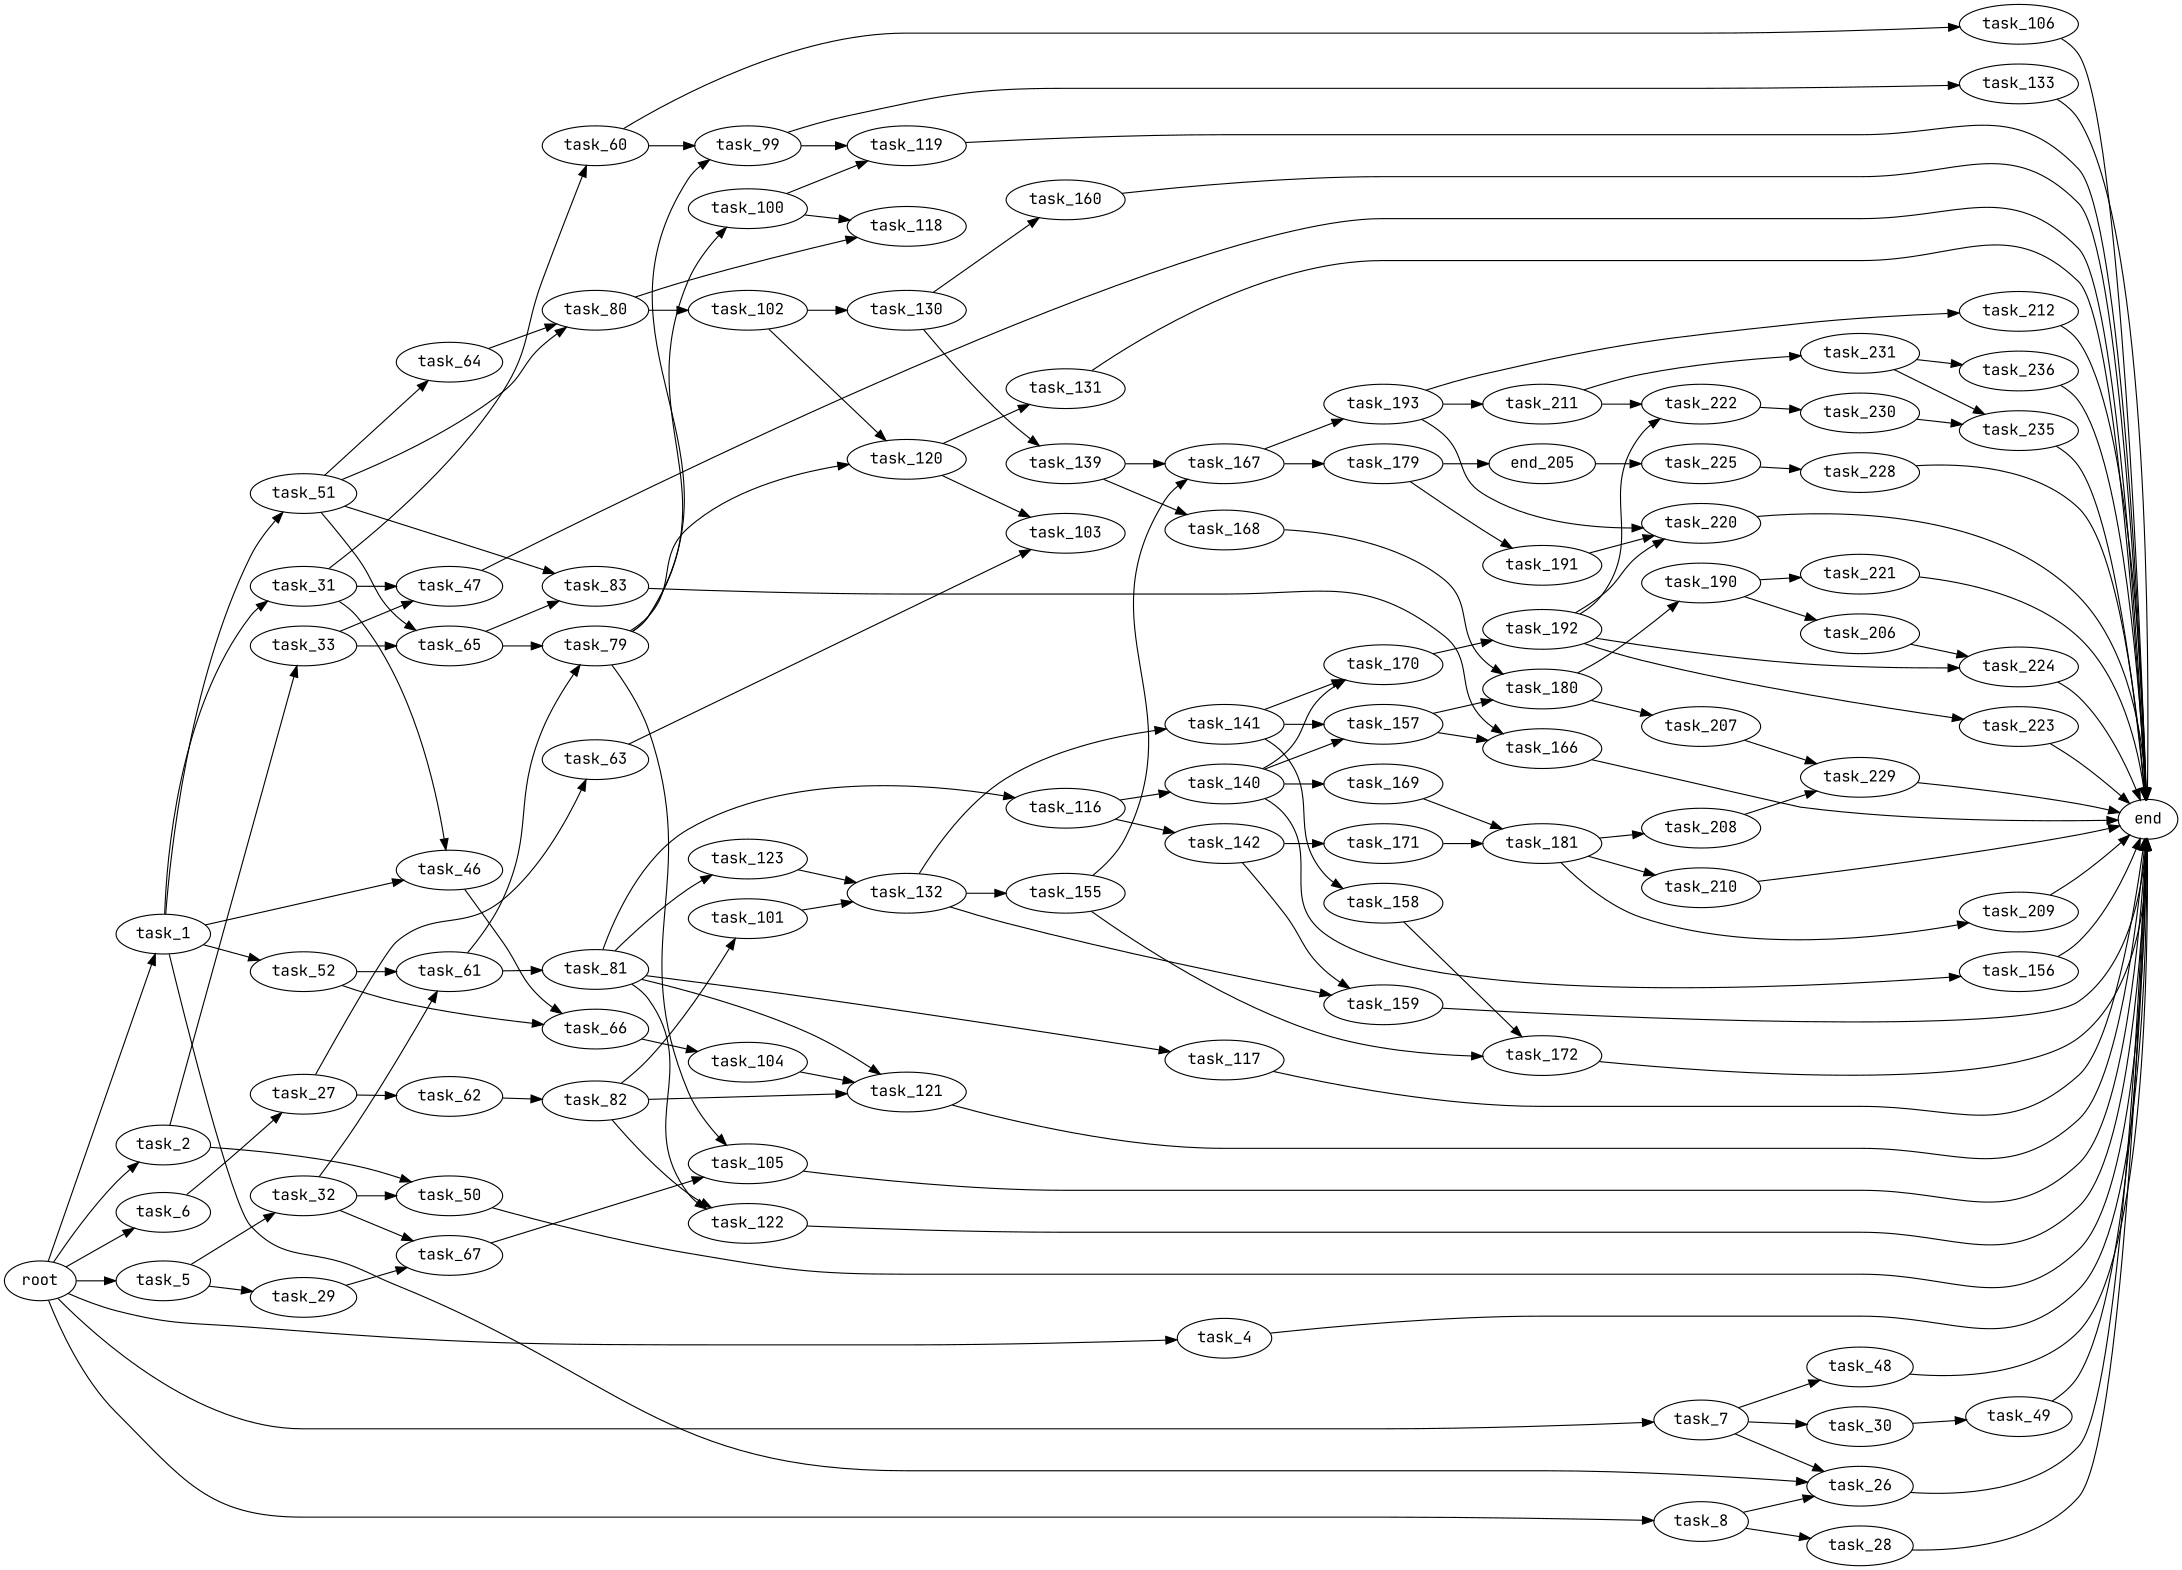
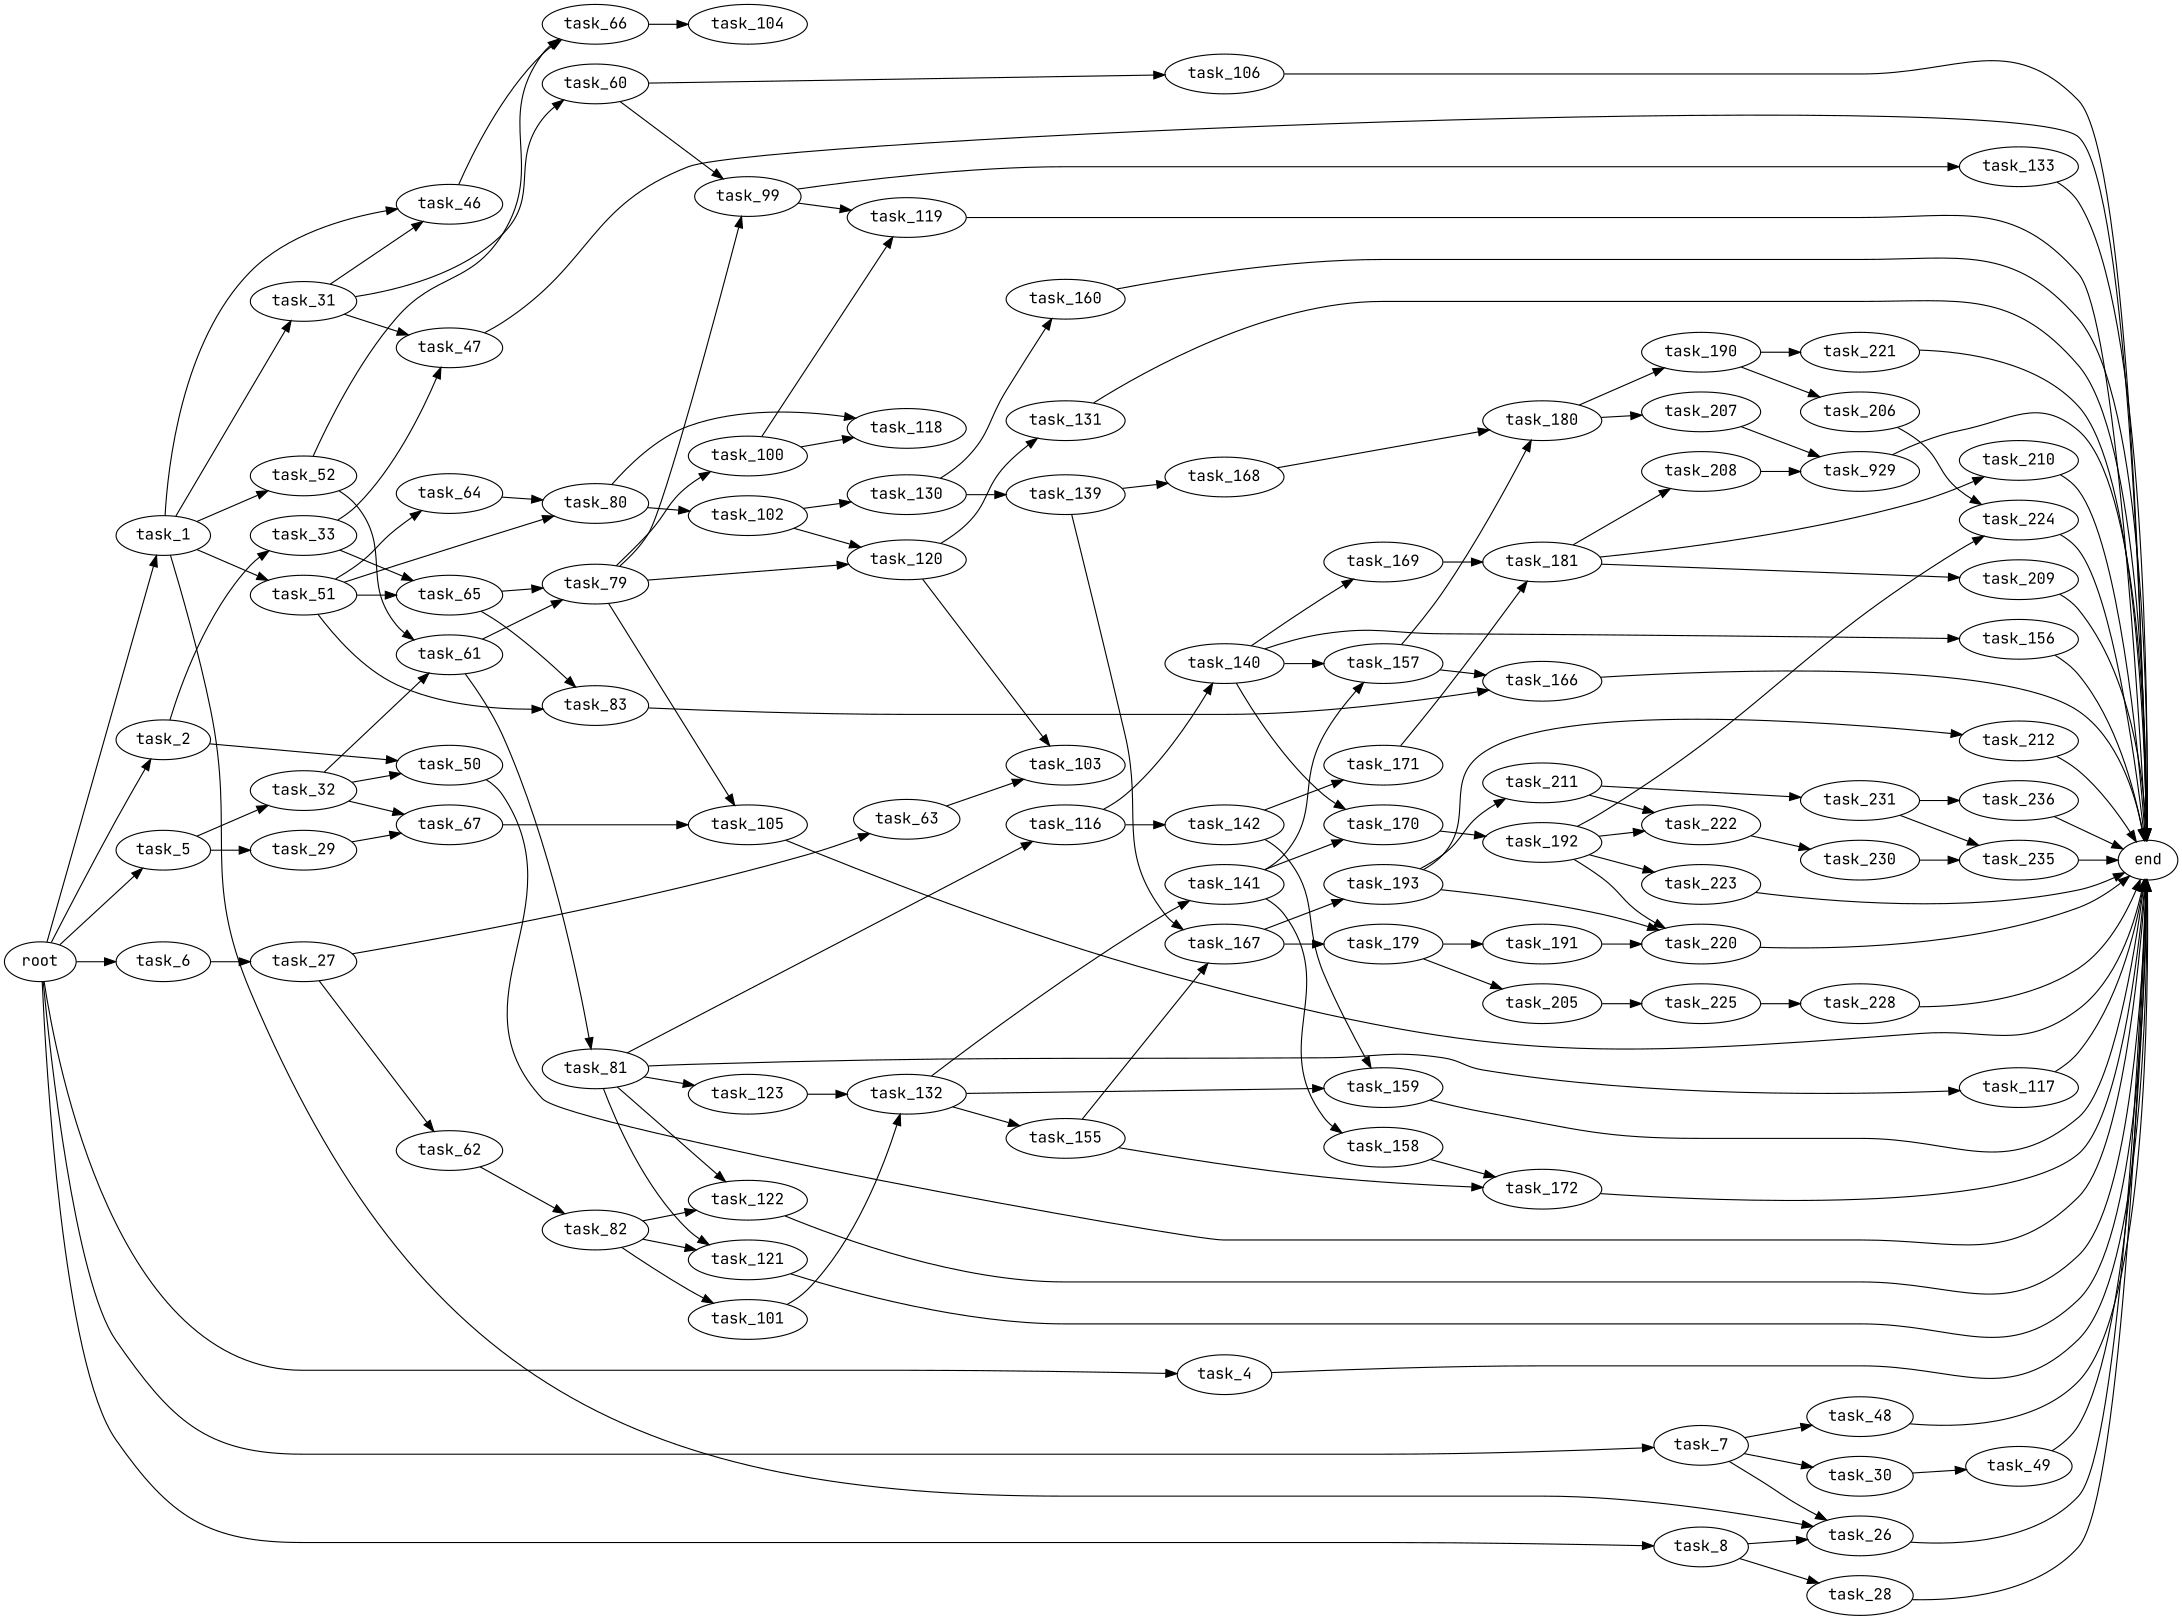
node "end_205": label "end_205" -> "task_205"
node "task_229": label "task_229" -> "task_929"
edge "task_104" -> "task_121": removed
